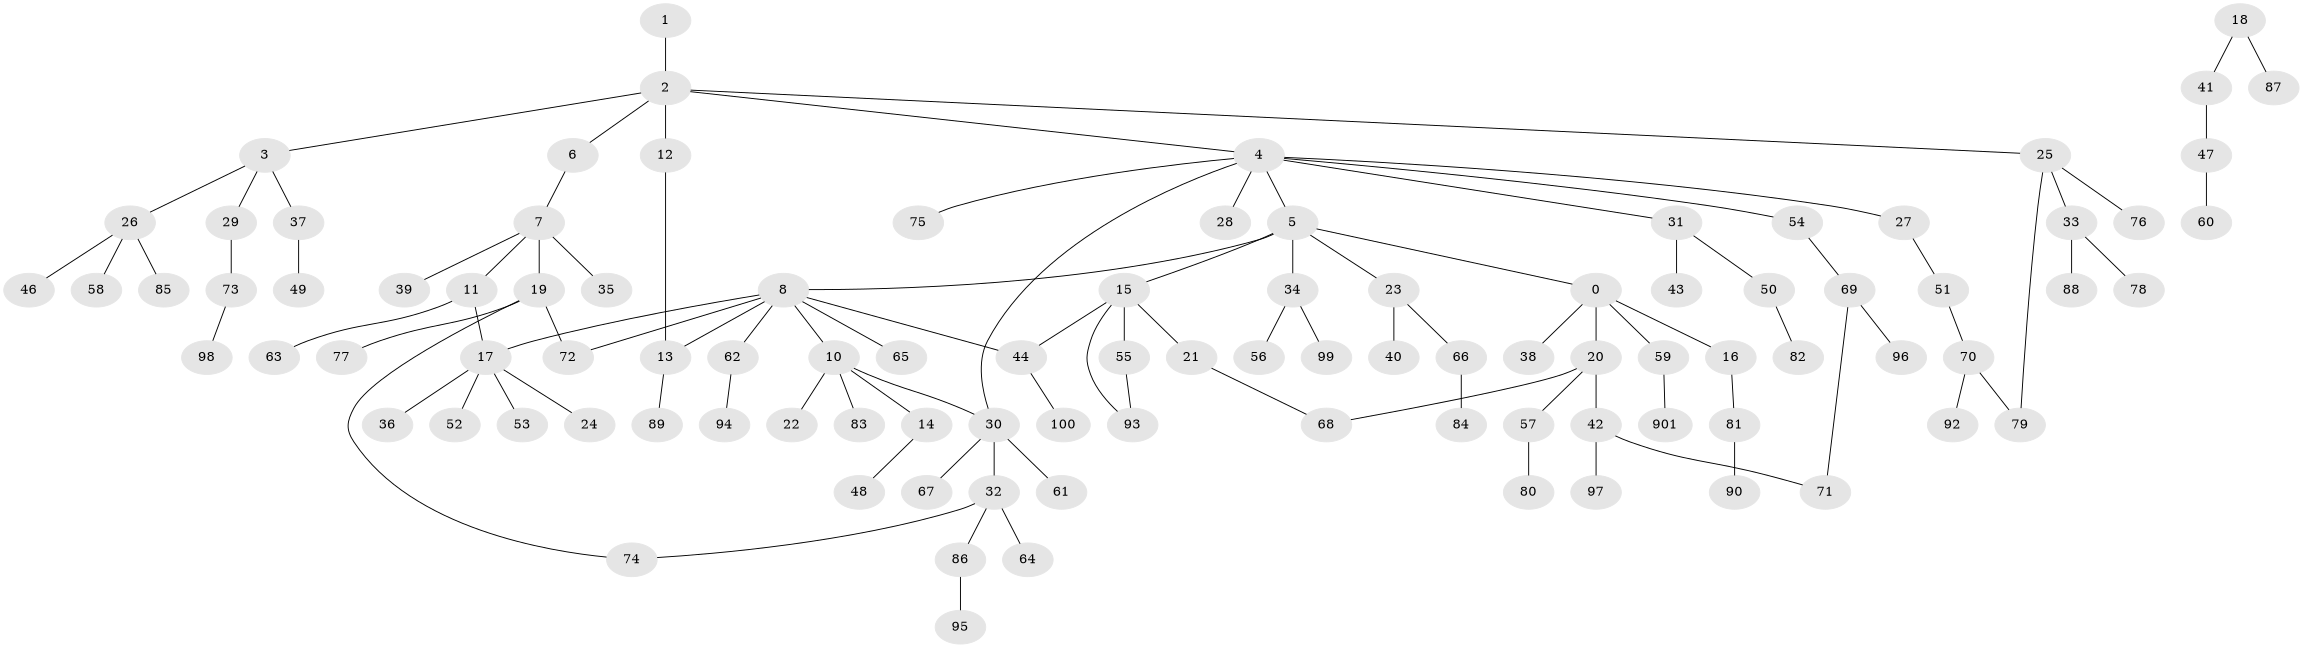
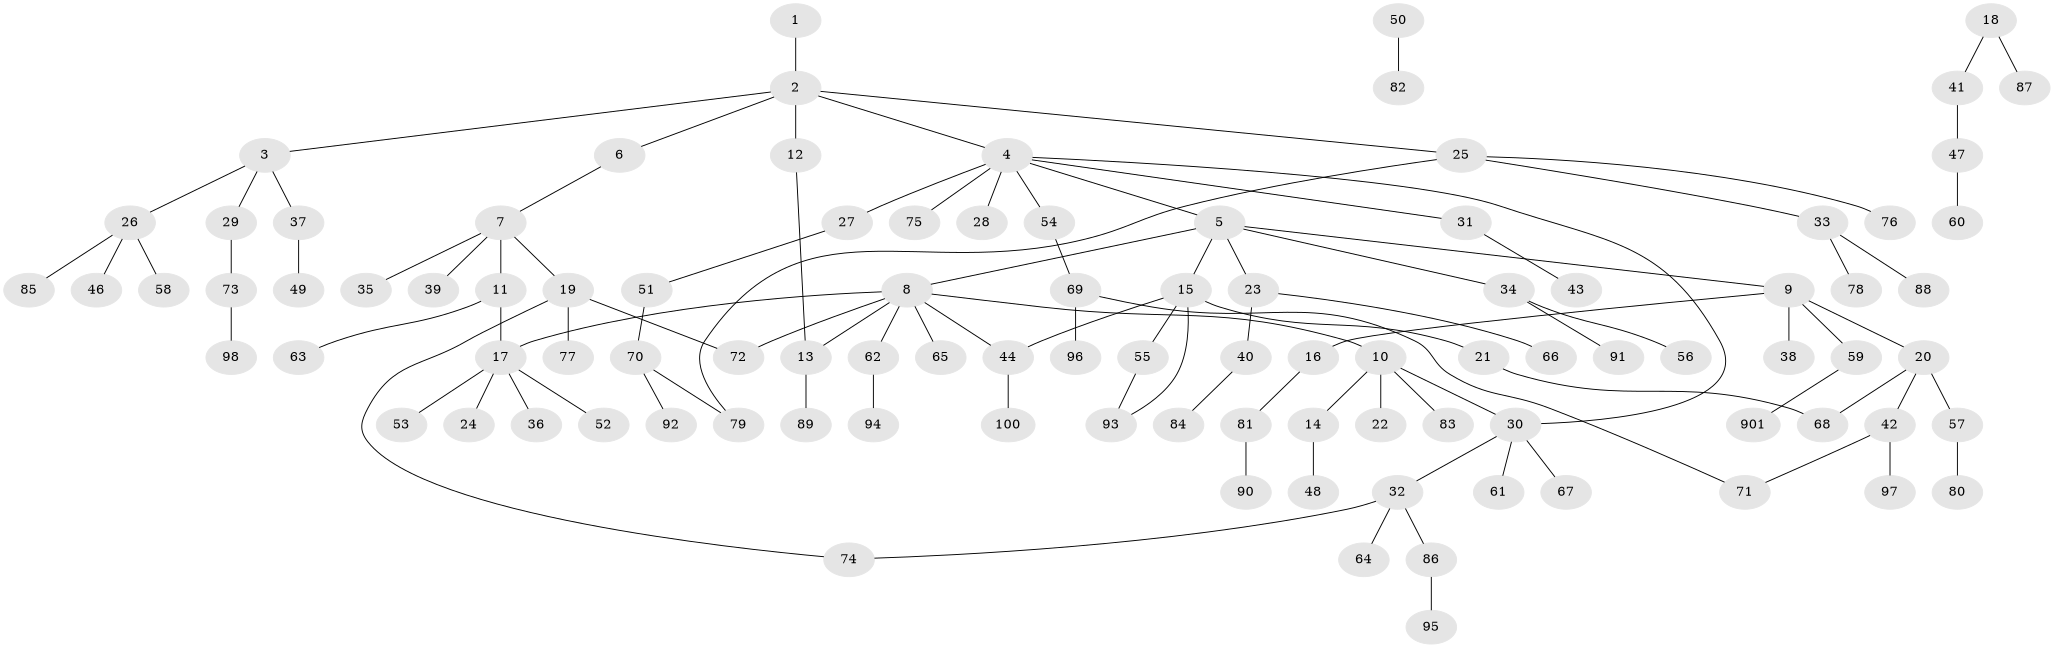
edge "31" -- "50": removed
node "0": label "0" -> "9"
node "99": label "99" -> "91"
edge "66" -- "84": now "40" -- "84"
